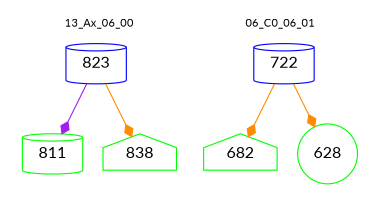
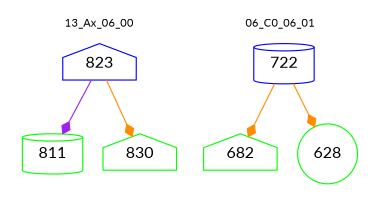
node "823": shape cylinder -> house
node "838": label "838" -> "830"
